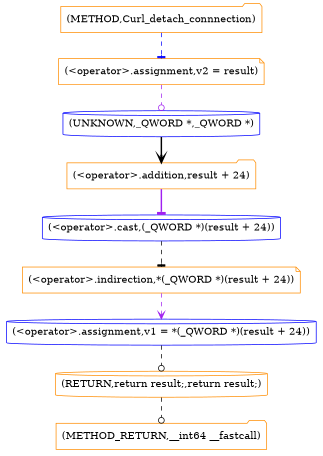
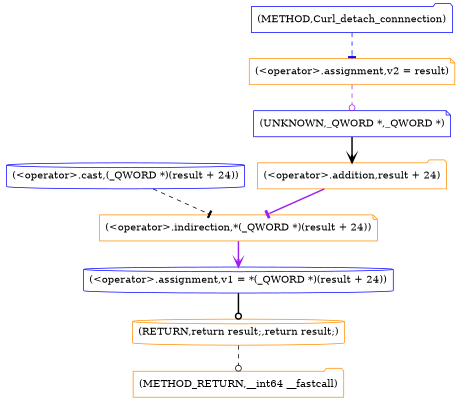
node "(METHOD,Curl_detach_connnection)": color darkorange -> blue
node "(UNKNOWN,_QWORD *,_QWORD *)": shape cylinder -> note
edge "(<operator>.addition,result + 24)" -> "(<operator>.cast,(_QWORD *)(result + 24))": now "(<operator>.addition,result + 24)" -> "(<operator>.indirection,*(_QWORD *)(result + 24))"
edge "(<operator>.indirection,*(_QWORD *)(result + 24))" -> "(<operator>.assignment,v1 = *(_QWORD *)(result + 24))": style dashed -> bold
edge "(<operator>.assignment,v1 = *(_QWORD *)(result + 24))" -> "(RETURN,return result;,return result;)": style dashed -> bold
